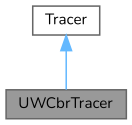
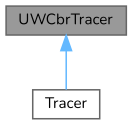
edge "UWCbrTracer" -> "Tracer": reversed
